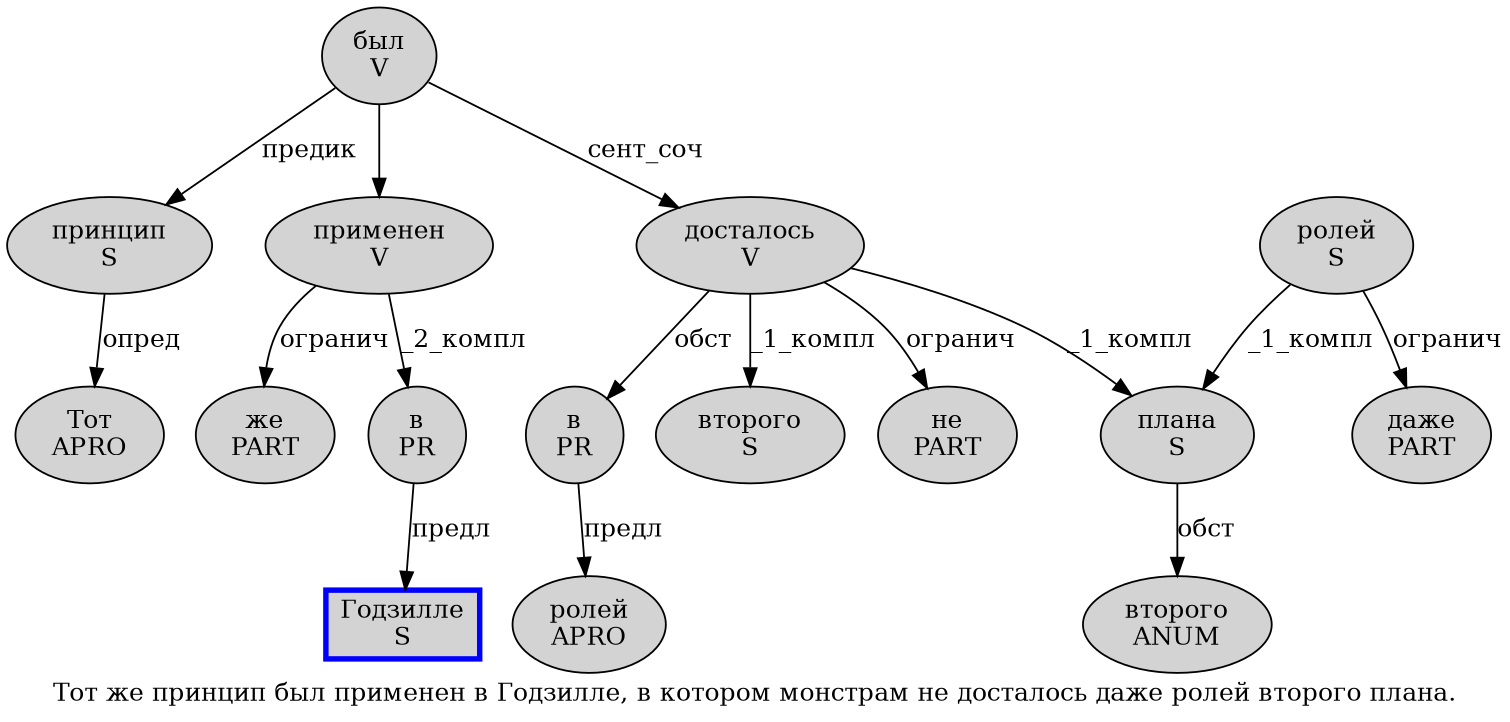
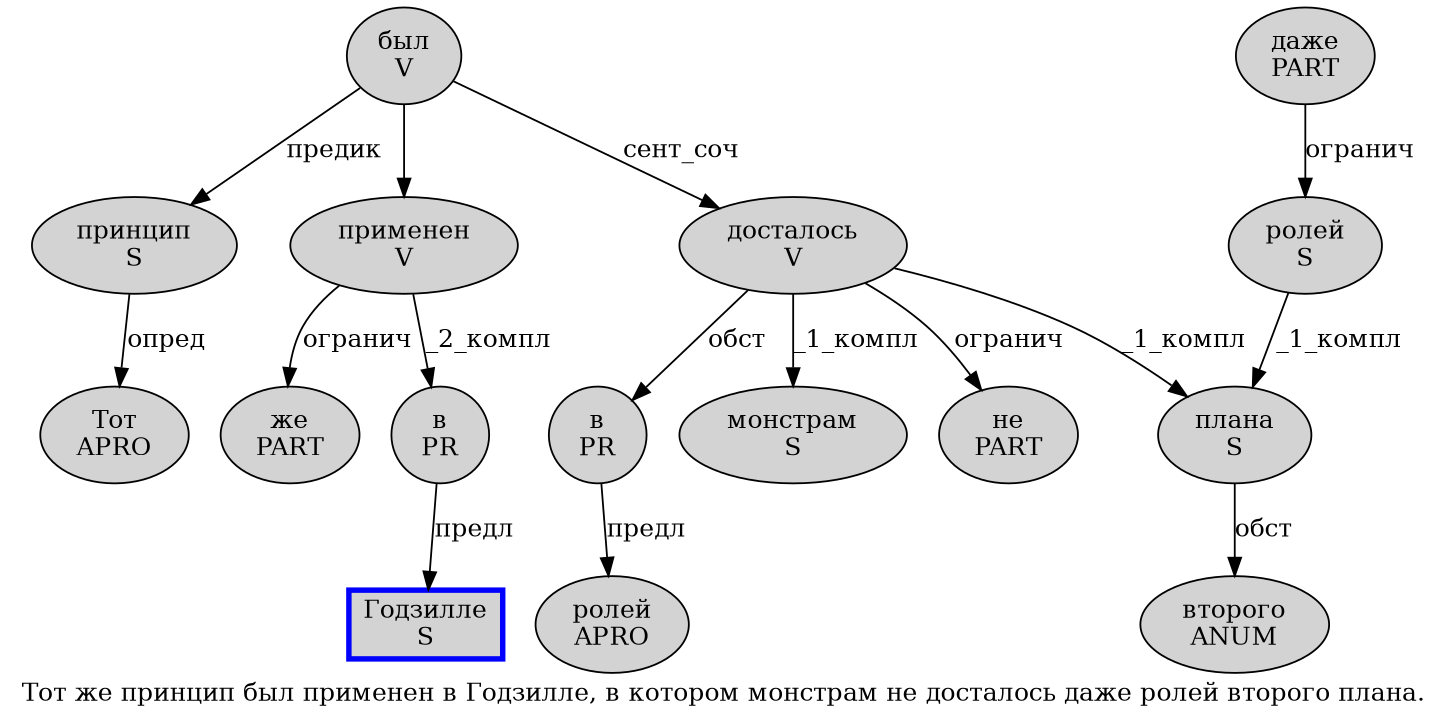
edge "ролей S" -> "даже PART": reversed
node "второго S": label "второго S" -> "монстрам S"
